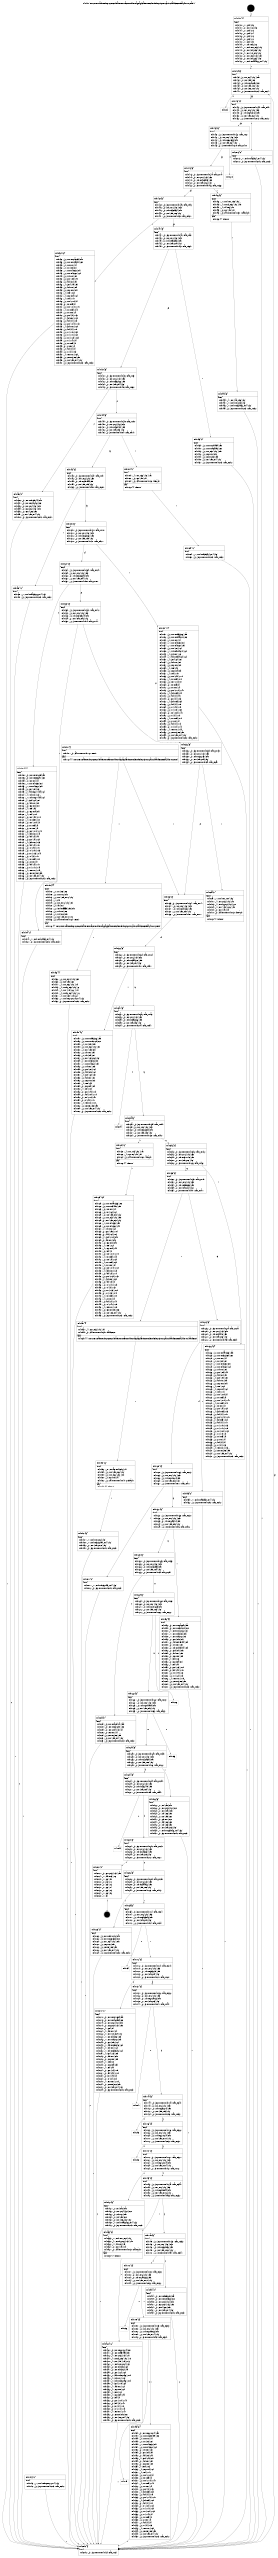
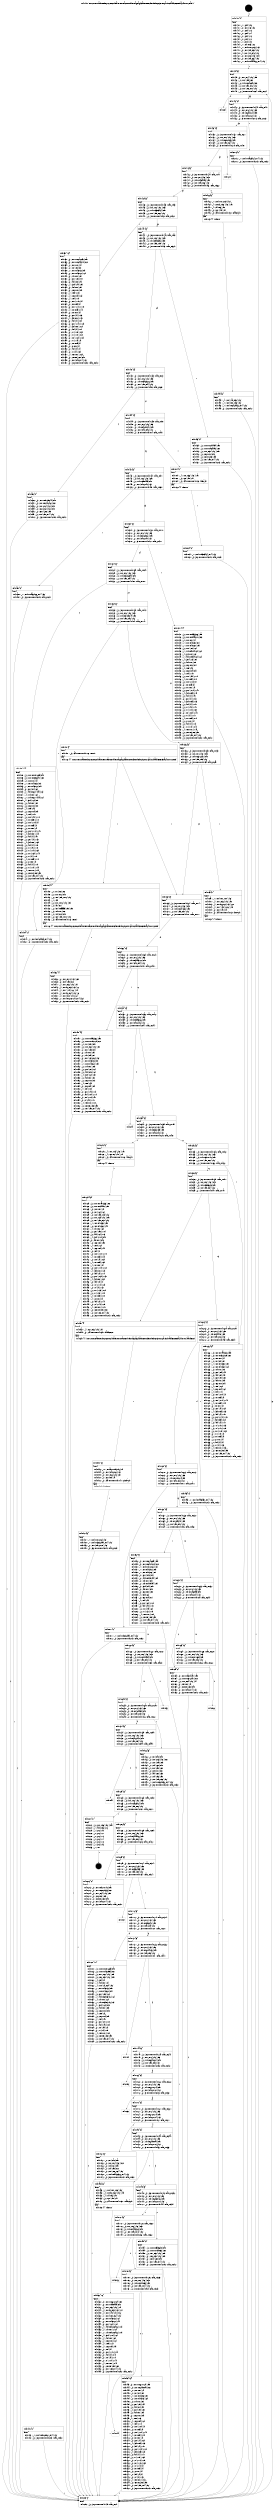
edge "0x401669 [25]" -> "0x401682 [25]": now "0x401fb6 [95]" -> "0x401682 [25]"
